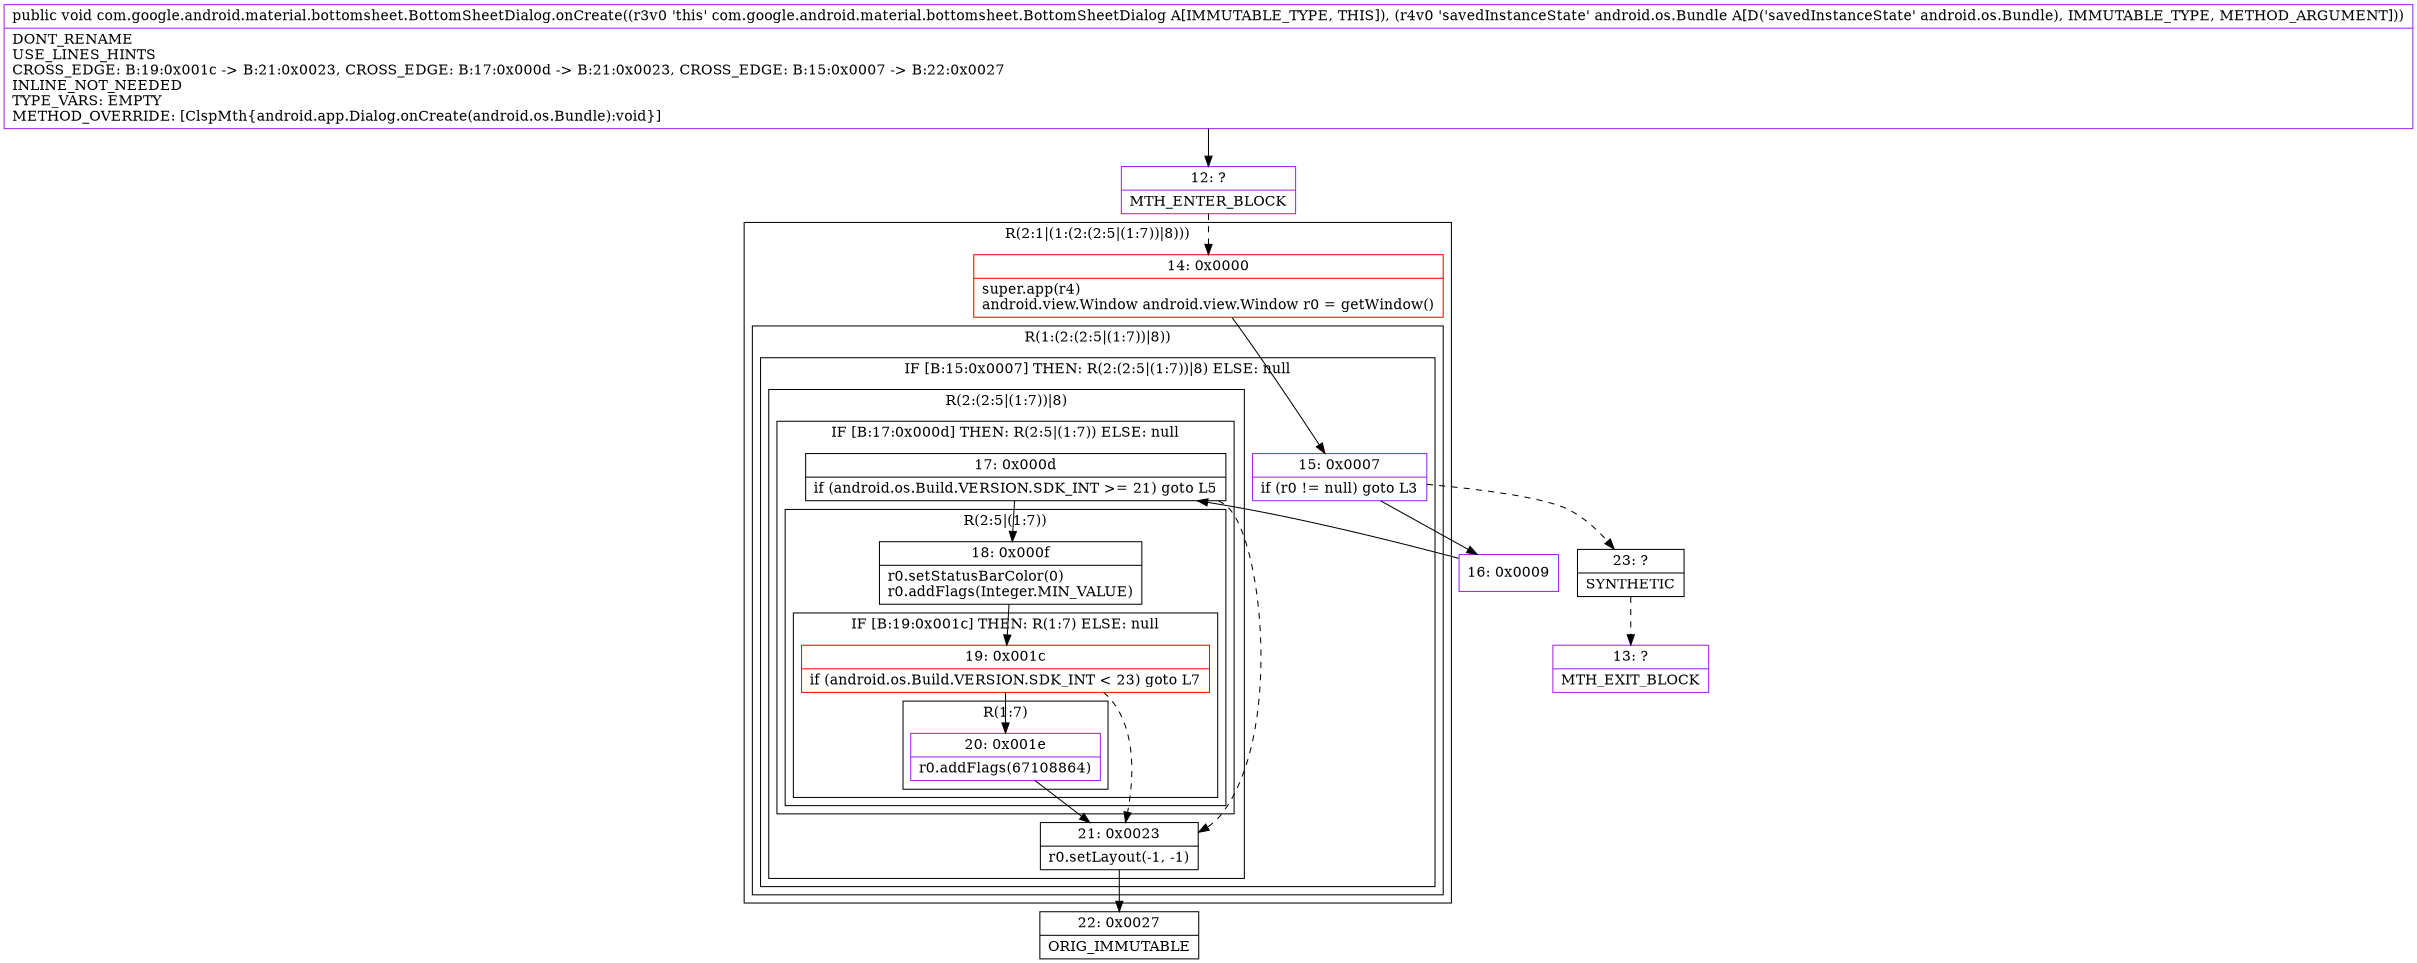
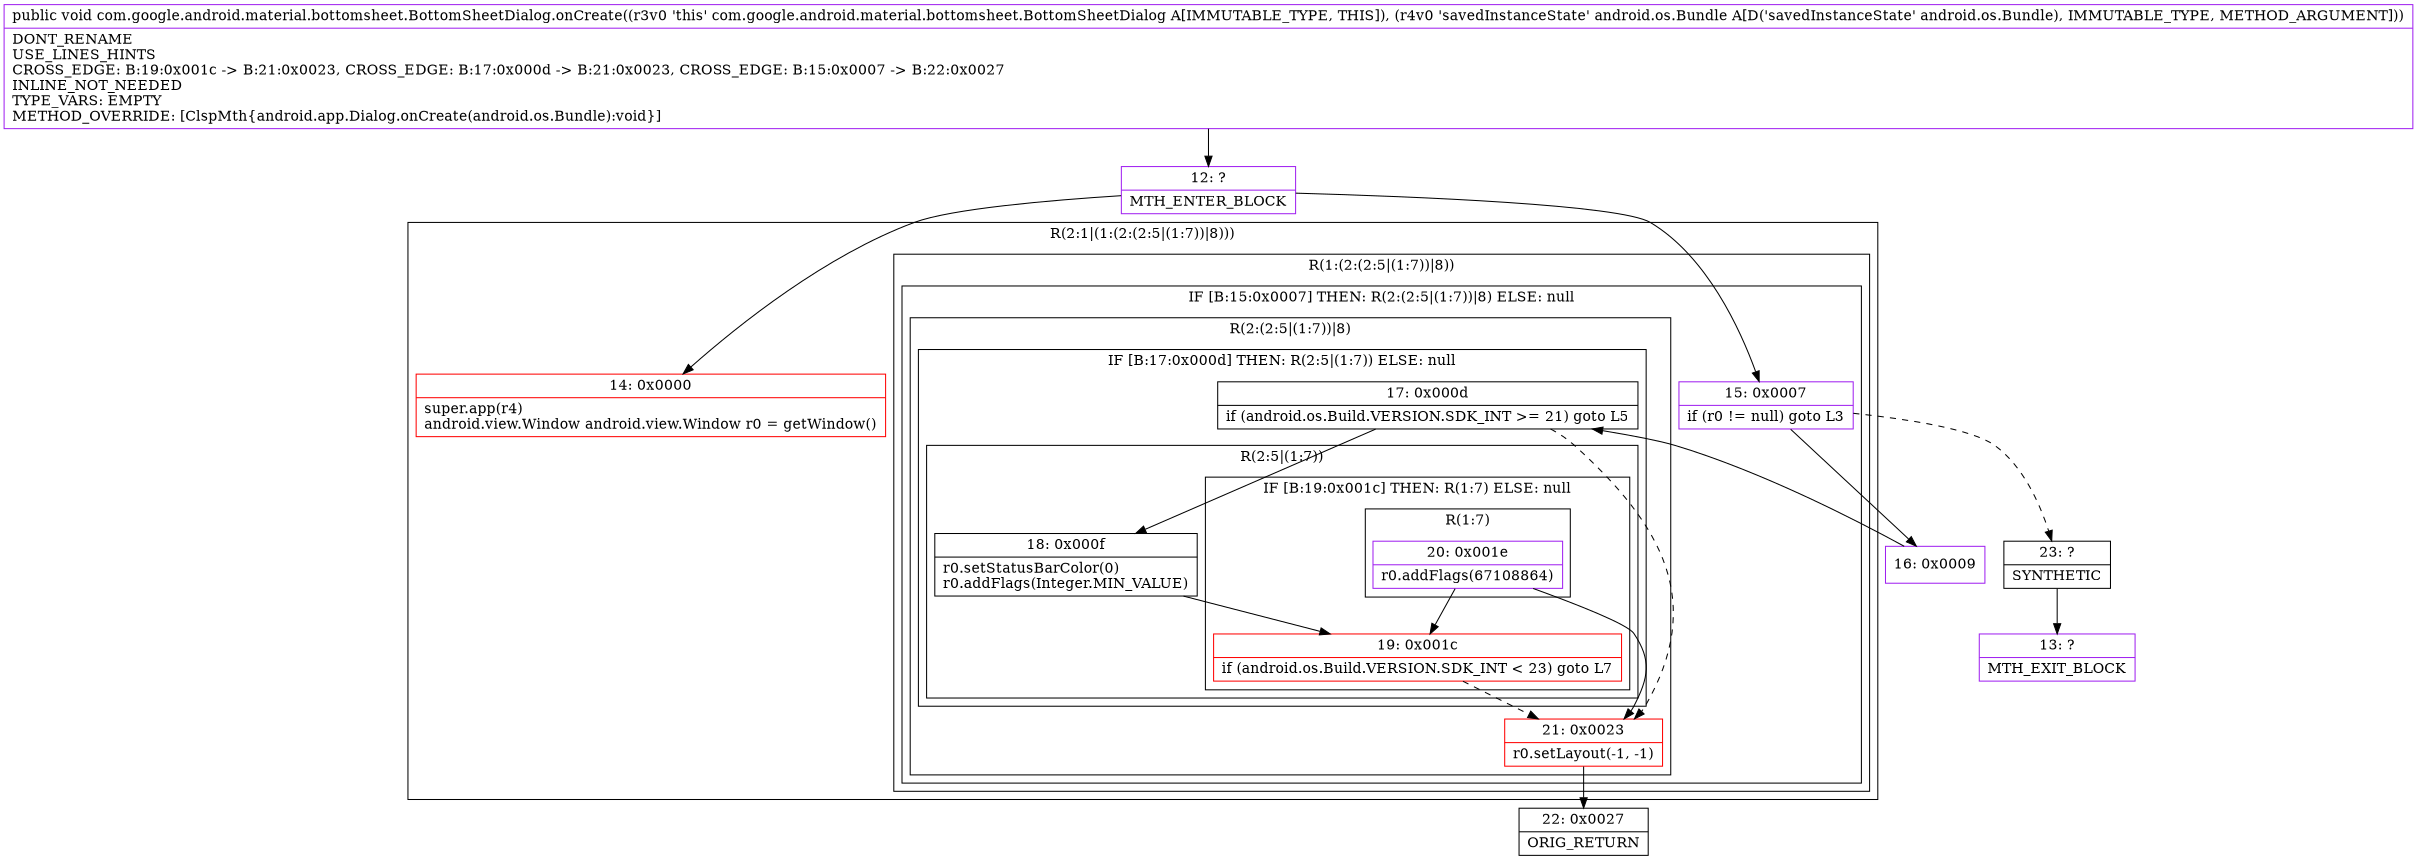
edge "12: ?" -> "14: 0x0000": style dashed -> solid
edge "14: 0x0000" -> "15: 0x0007": now "12: ?" -> "15: 0x0007"
edge "23: ?" -> "13: ?": style dashed -> solid
edge "19: 0x001c" -> "20: 0x001e": reversed
node "21: 0x0023": color black -> red
node "22: 0x0027": text "ORIG_IMMUTABLE" -> "ORIG_RETURN"
